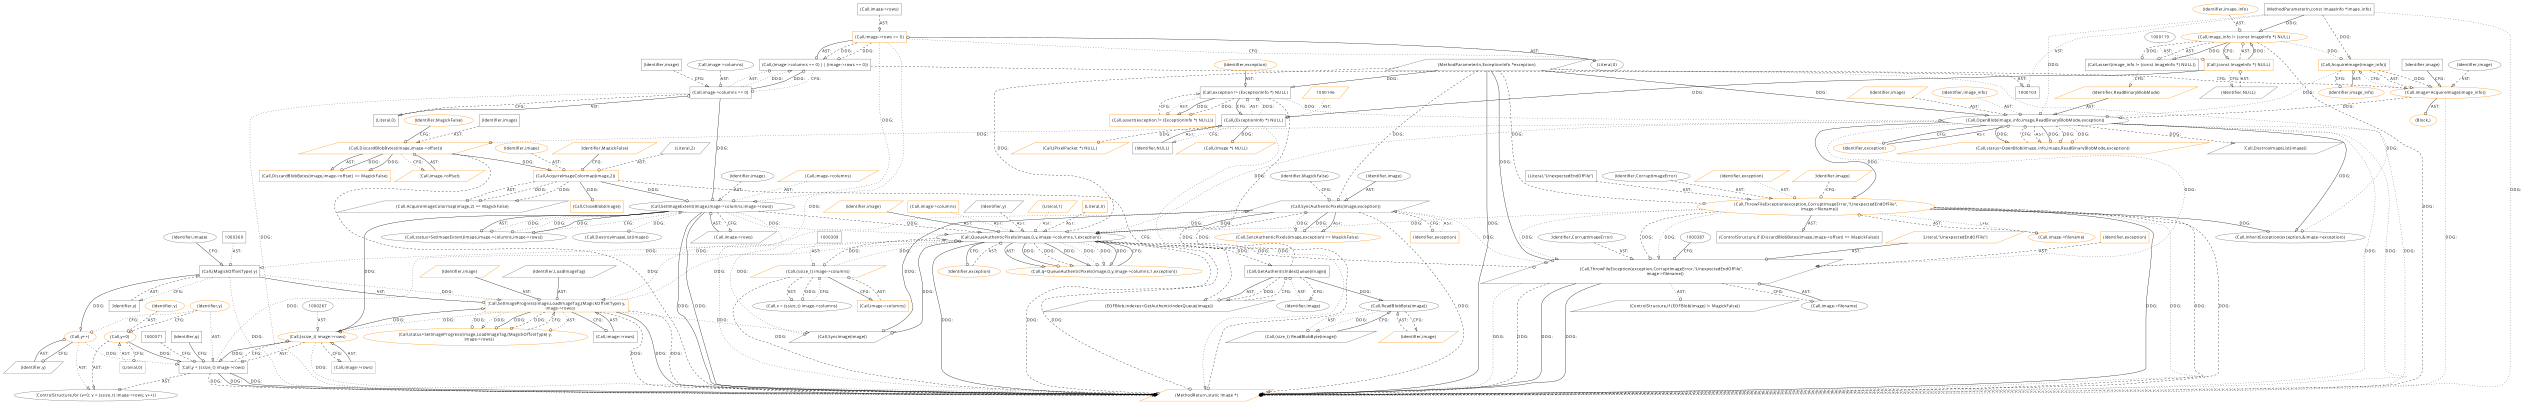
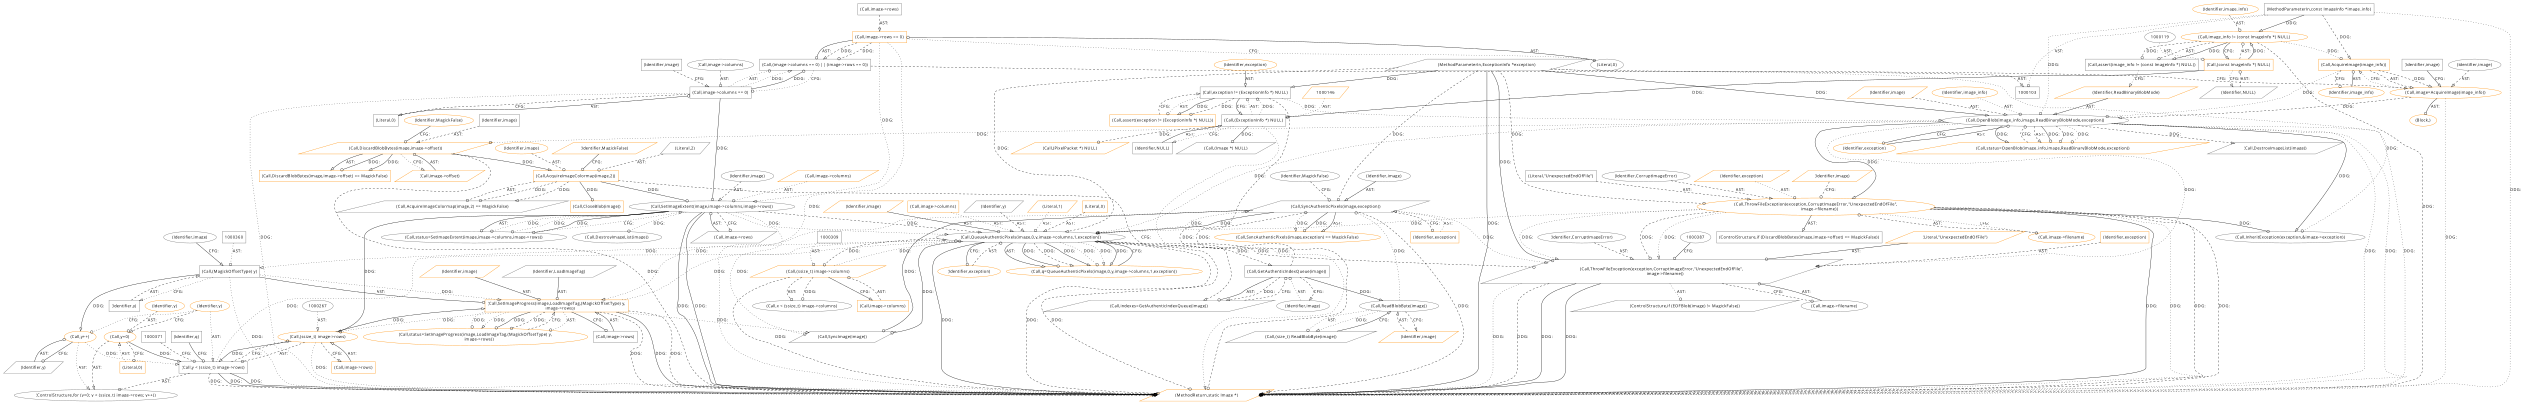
node "(Call,(Image *) NULL)": color darkorange -> gray40
edge "(Call,ReadBlobByte(image))" -> "(Call,SyncAuthenticPixels(image,exception))": added, label "DDG:"
edge "(Call,x < (ssize_t) image->columns)" -> "(Call,(ssize_t) image->columns)": removed, label "CFG:"
node "(EOFBlob,indexes=GetAuthenticIndexQueue(image))": label "(EOFBlob,indexes=GetAuthenticIndexQueue(image))" -> "(Call,indexes=GetAuthenticIndexQueue(image))"
